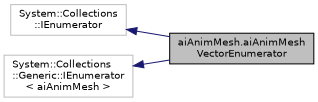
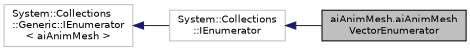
edge "aiAnimMesh.aiAnimMesh VectorEnumerator" -> "System::Collections ::Generic::IEnumerator < aiAnimMesh >": now "System::Collections ::IEnumerator" -> "System::Collections ::Generic::IEnumerator < aiAnimMesh >"
